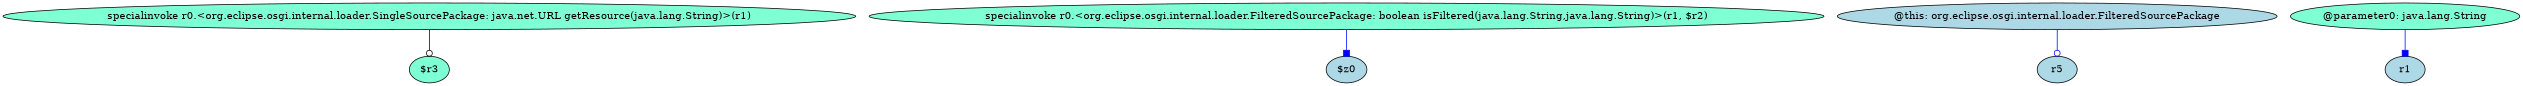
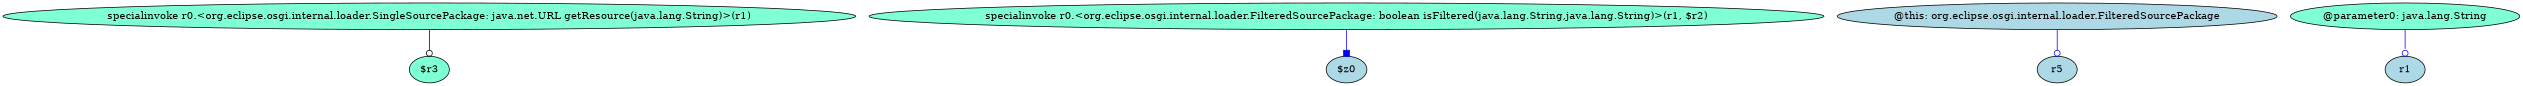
edge "@parameter0: java.lang.String" -> "r1": arrowhead box -> odot
